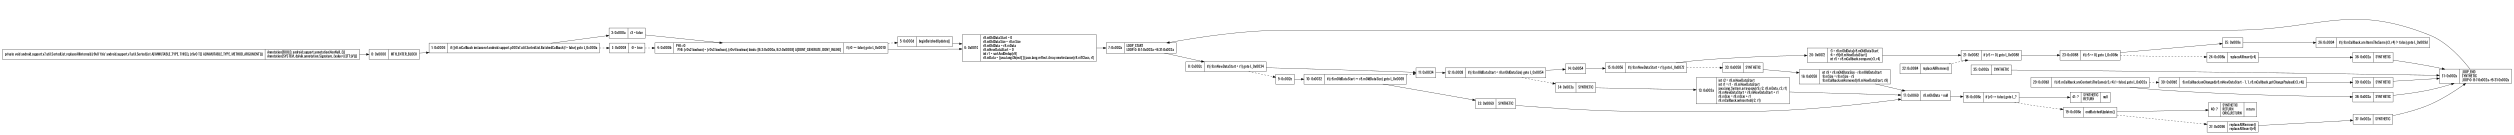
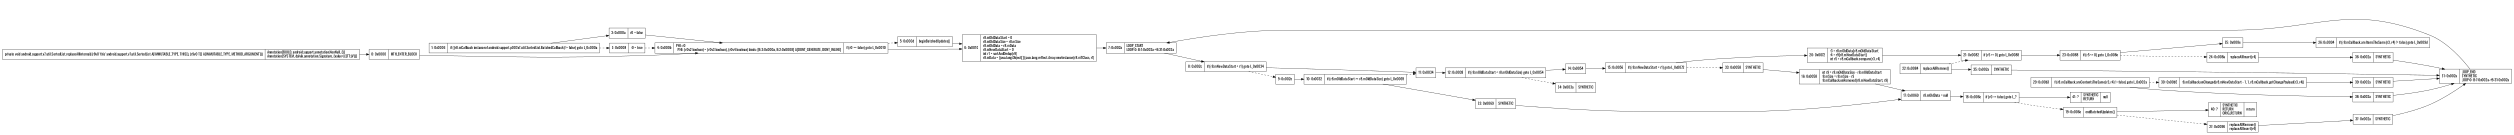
node "3: 0x000a": text "r3 = false" -> "r0 = false"
edge "0: 0x0000" -> "1: 0x0006": now "0: 0x0000" -> "4: 0x000b"
edge "22: 0x0084" -> "35: 0x002a": added
node "13: 0x003a": removed
